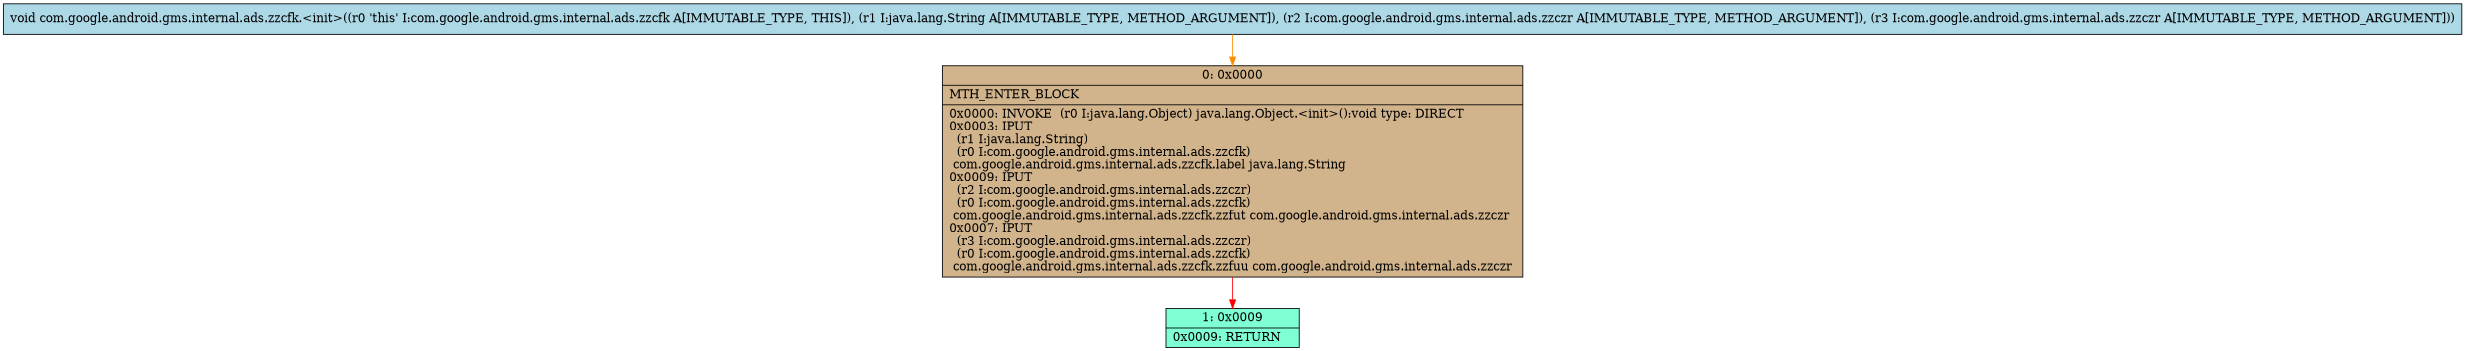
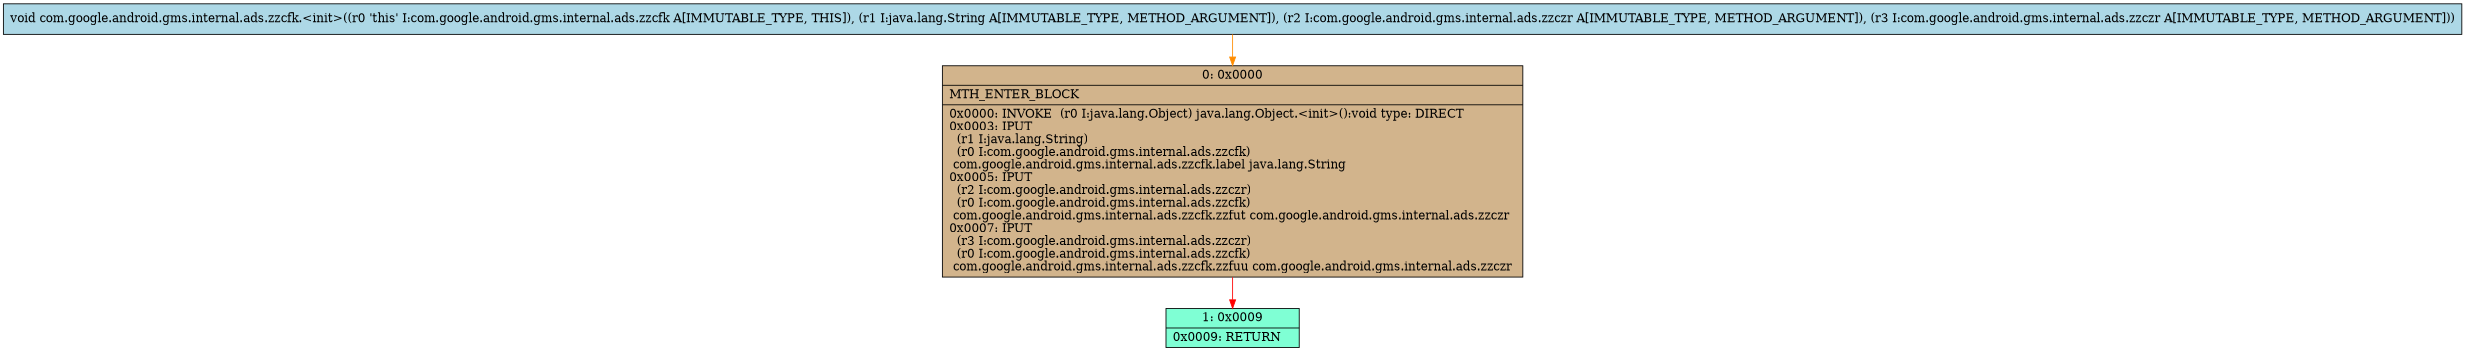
node "0: 0x0000": text "0x0009: IPUT" -> "0x0005: IPUT"
